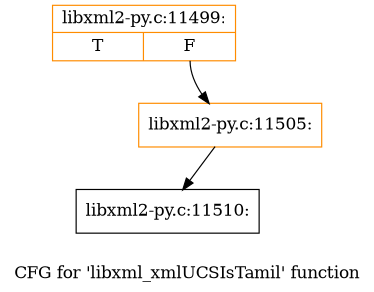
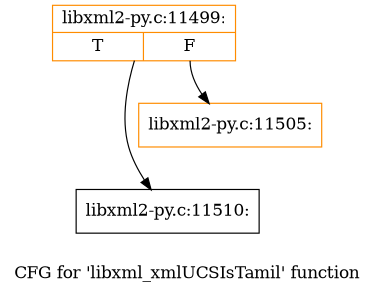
edge "libxml2-py.c:11505:" -> "libxml2-py.c:11510:": now "libxml2-py.c:11499:" -> "libxml2-py.c:11510:"
